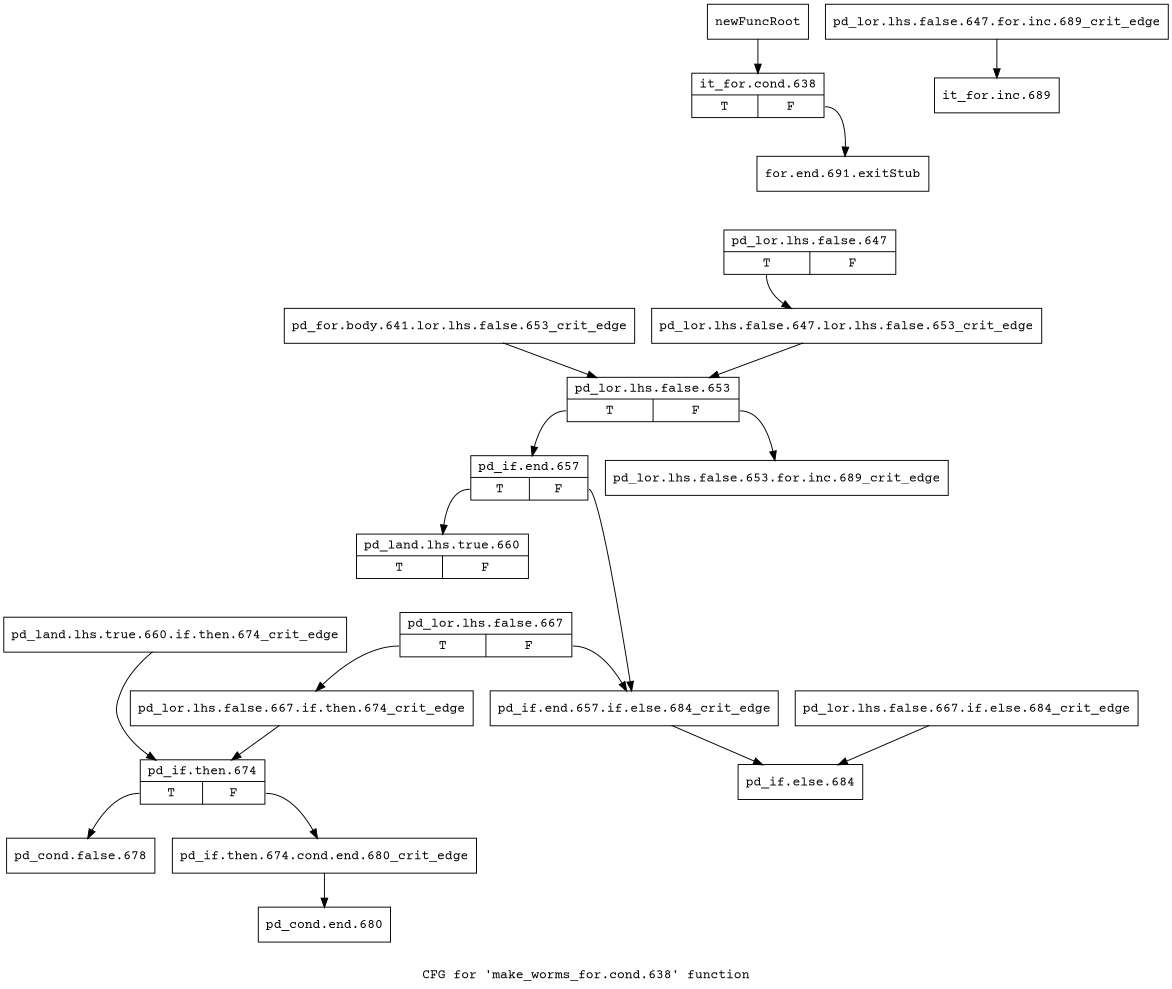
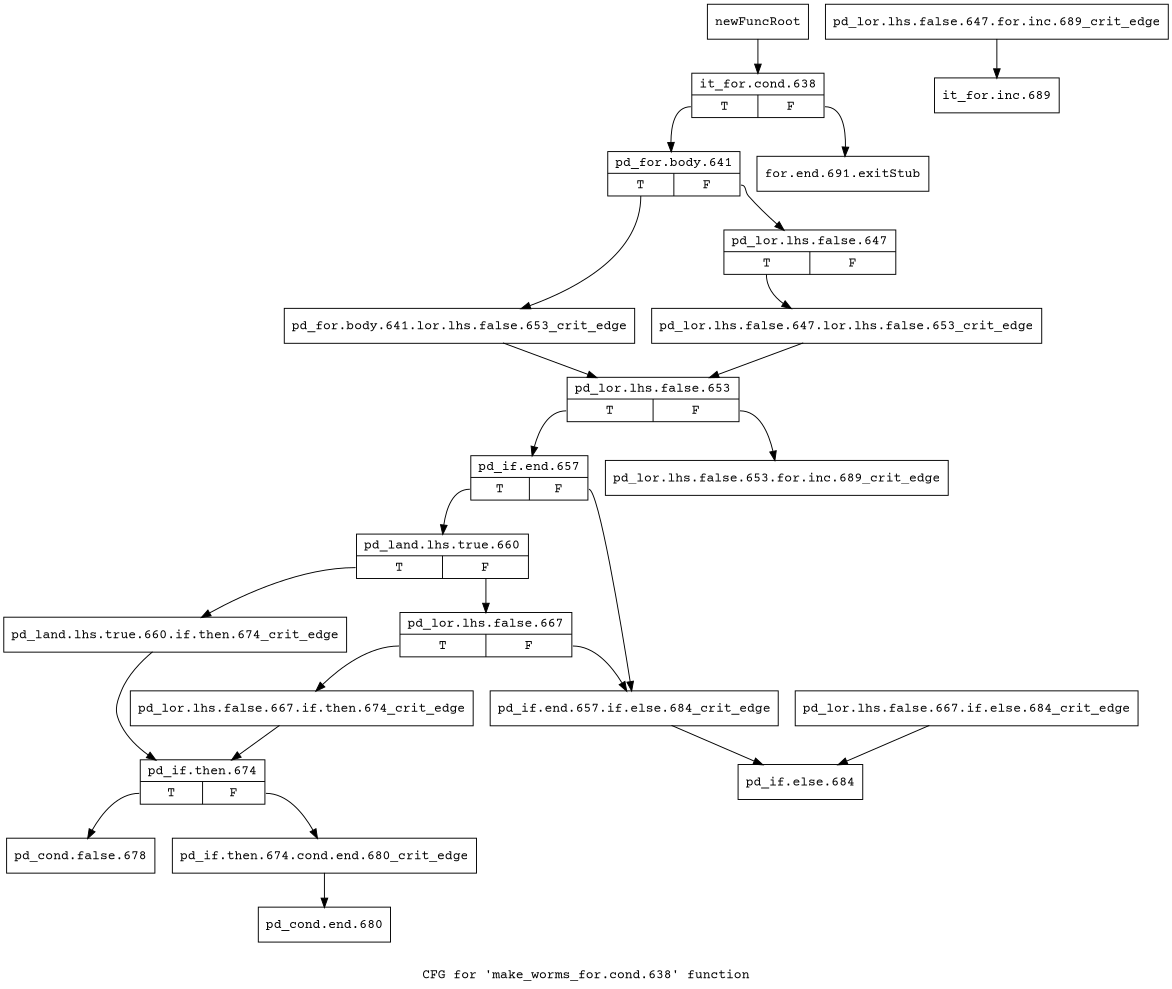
node "pd_for.body.641": added
edge "pd_land.lhs.true.660" -> "pd_land.lhs.true.660.if.then.674_crit_edge": added
edge "pd_land.lhs.true.660" -> "pd_lor.lhs.false.667": added
